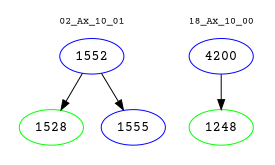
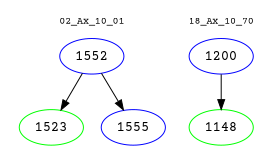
cluster "18_Ax_10_00": label "18_Ax_10_00" -> "18_Ax_10_70"
node "4200": label "4200" -> "1200"
node "1528": label "1528" -> "1523"
node "1248": label "1248" -> "1148"
